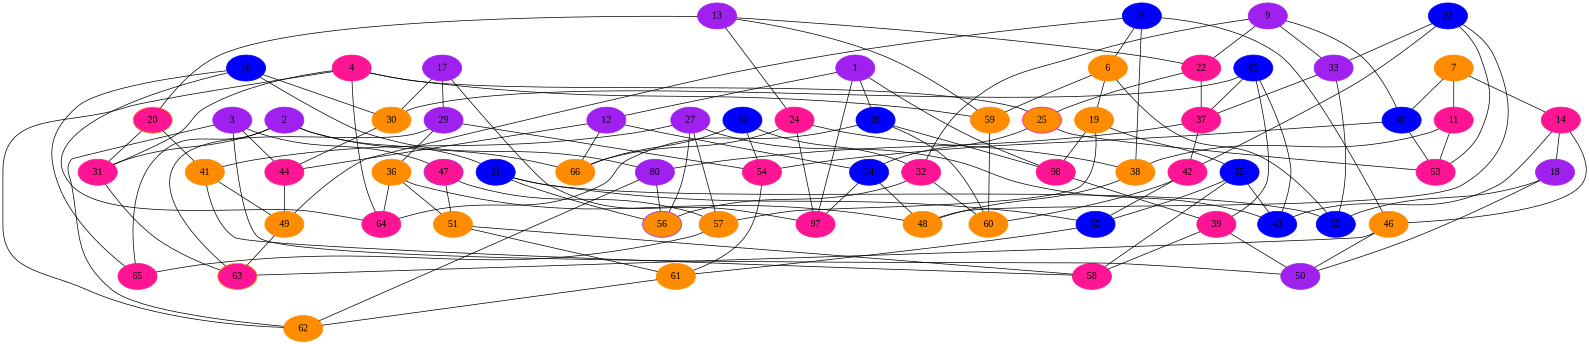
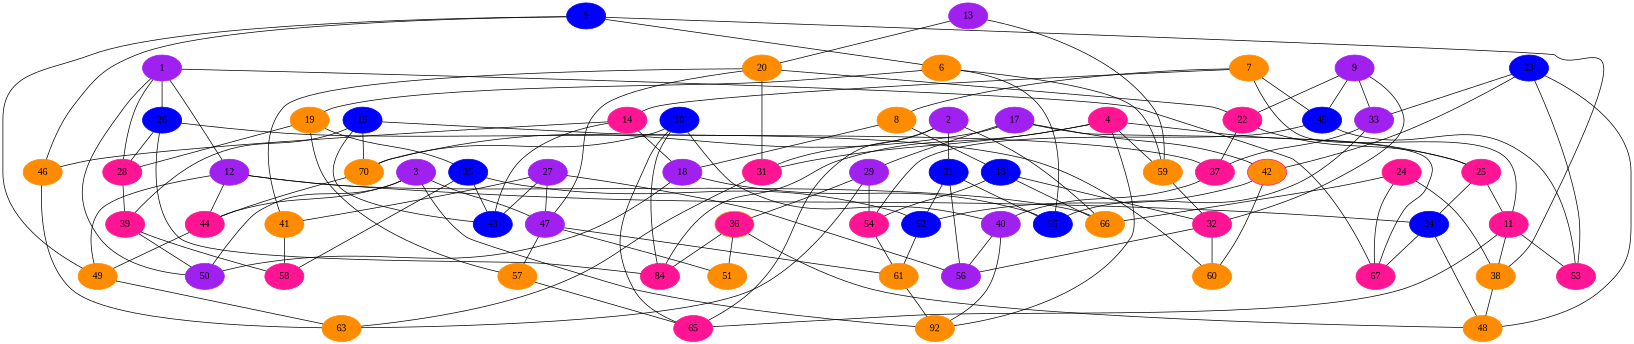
edge "13" -- "22": now "20" -- "22"
edge "13" -- "24": removed
edge "20" -- "47": added
node "20": fillcolor deeppink -> darkorange
node "30": label "30" -> "70"
node "8": added
node "25": fillcolor darkorange -> deeppink
edge "37" -- "42": now "17" -- "42"
edge "25" -- "53": now "25" -- "11"
edge "59" -- "60": now "59" -- "32"
node "36": fillcolor darkorange -> deeppink
node "47": fillcolor deeppink -> purple
node "80": label "80" -> "40"
edge "27" -- "57": now "27" -- "47"
node "98": label "98" -> "28"
node "42": fillcolor deeppink -> darkorange
edge "41" -- "49": now "12" -- "49"
node "64": label "64" -> "84"
node "56": fillcolor darkorange -> purple
node "97": label "97" -> "67"
edge "51" -- "61": now "47" -- "61"
edge "51" -- "58": removed
edge "46" -- "50": now "1" -- "50"
node "63": fillcolor deeppink -> darkorange
edge "11" -- "65": added
node "62": label "62" -> "92"
